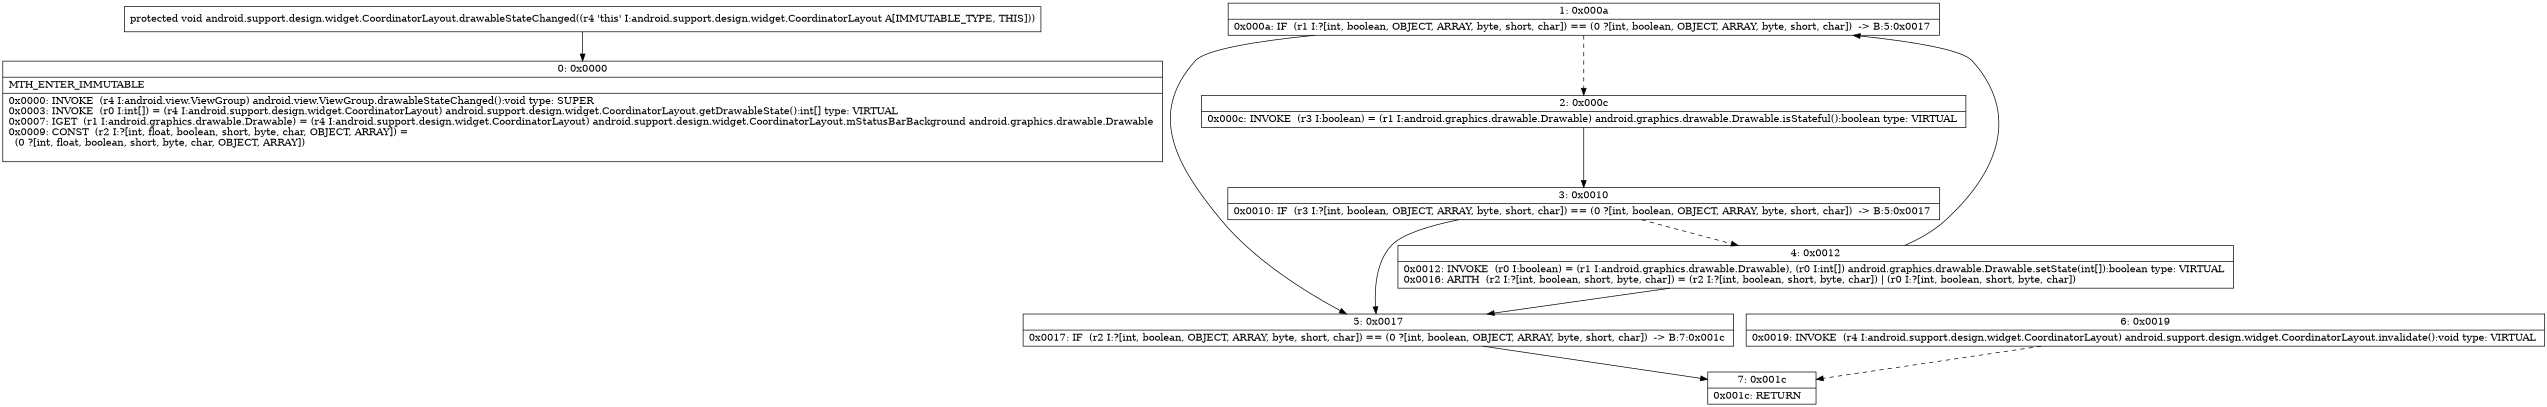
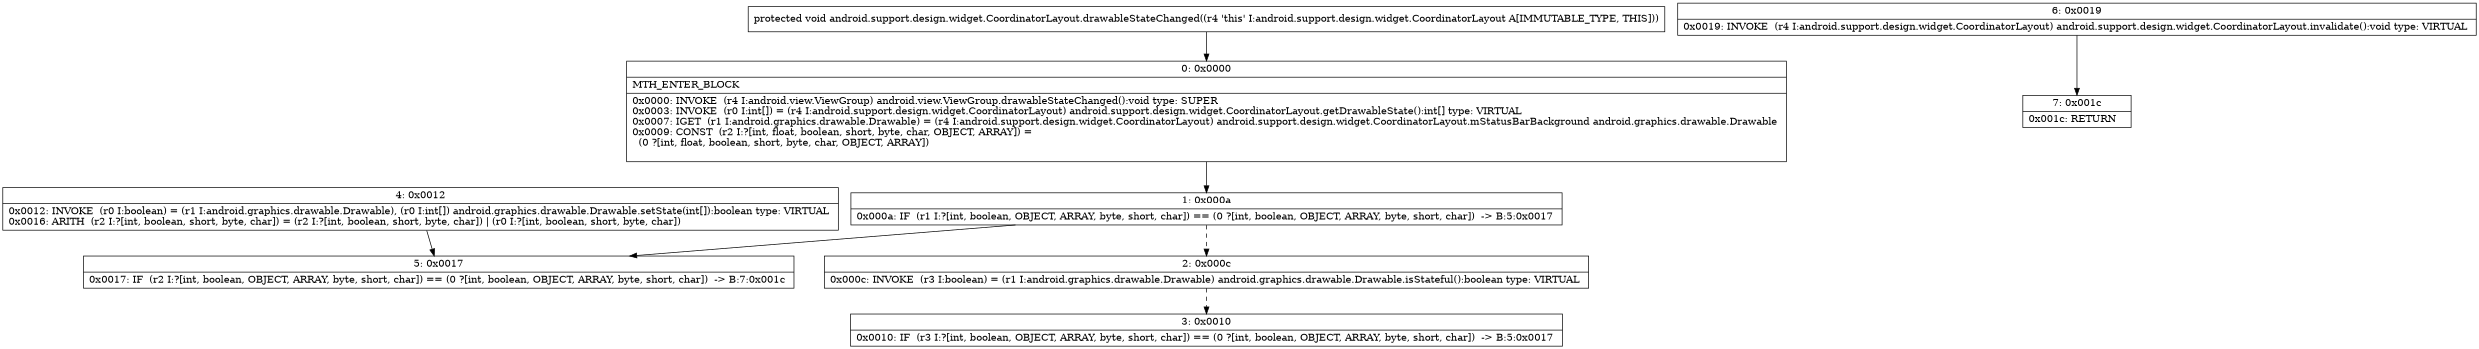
node "0: 0x0000": text "MTH_ENTER_IMMUTABLE" -> "MTH_ENTER_BLOCK"
edge "4: 0x0012" -> "1: 0x000a": now "0: 0x0000" -> "1: 0x000a"
edge "2: 0x000c" -> "3: 0x0010": style solid -> dashed
edge "3: 0x0010" -> "4: 0x0012": removed
edge "3: 0x0010" -> "5: 0x0017": removed
edge "5: 0x0017" -> "7: 0x001c": removed
edge "6: 0x0019" -> "7: 0x001c": style dashed -> solid
